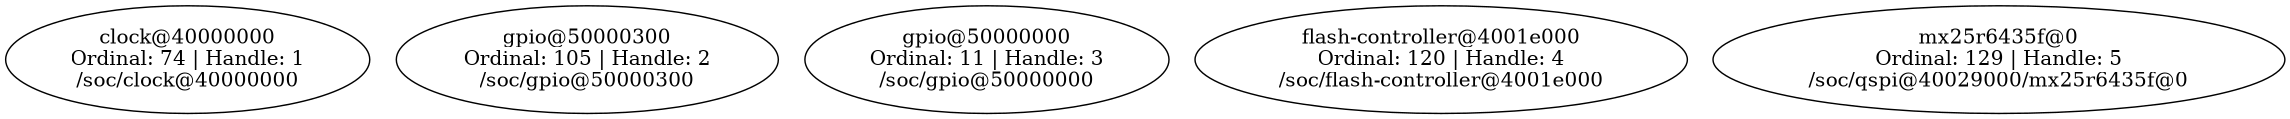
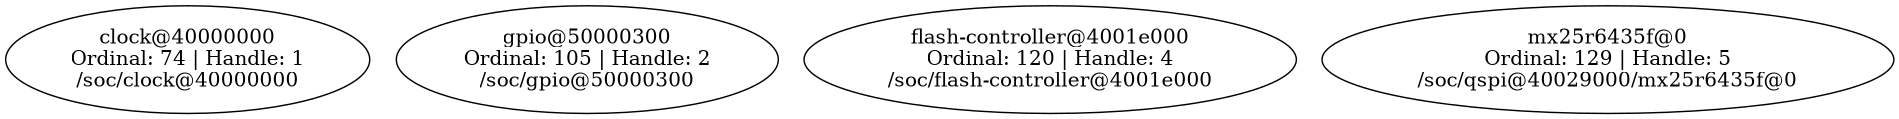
node "gpio@50000000 Ordinal: 11 | Handle: 3 /soc/gpio@50000000": removed
